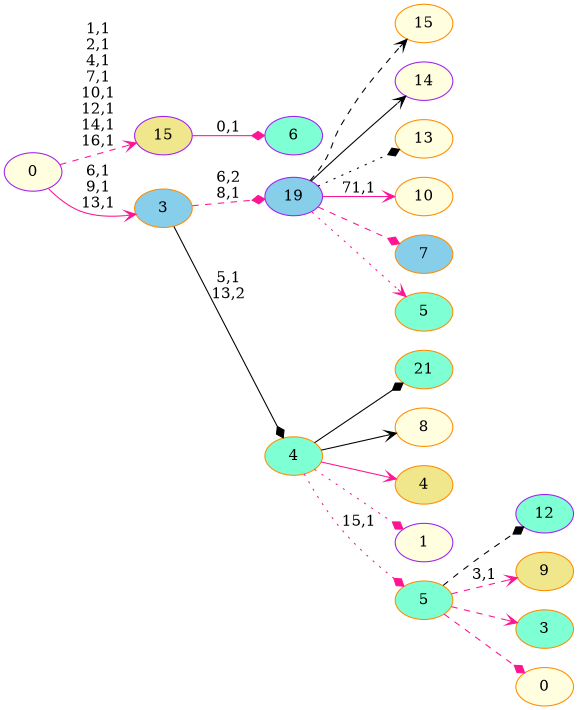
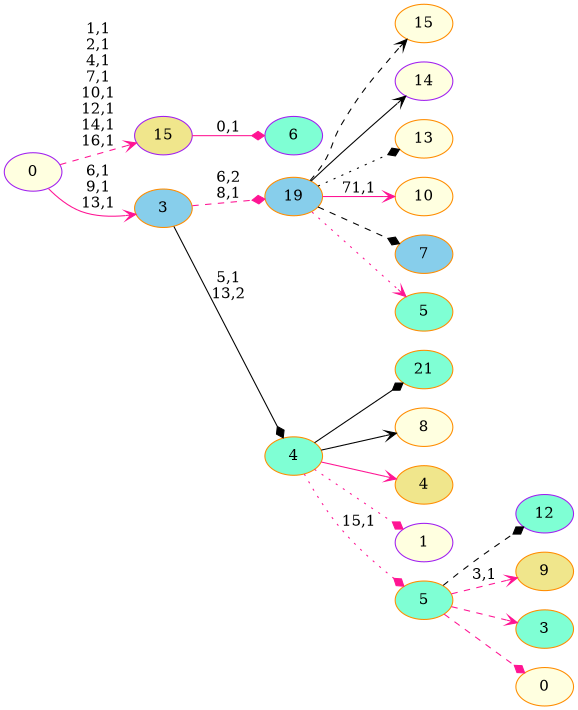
node "19": color purple -> darkorange
edge "19" -> "7": color deeppink -> black
